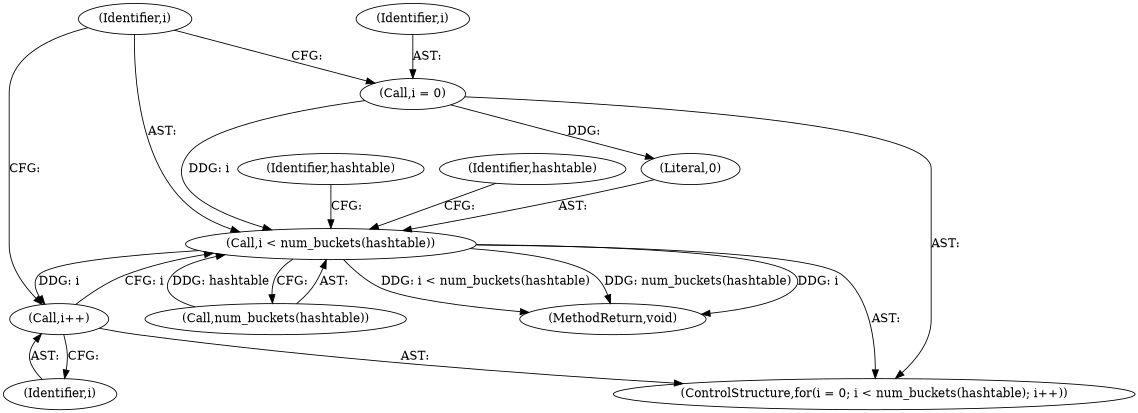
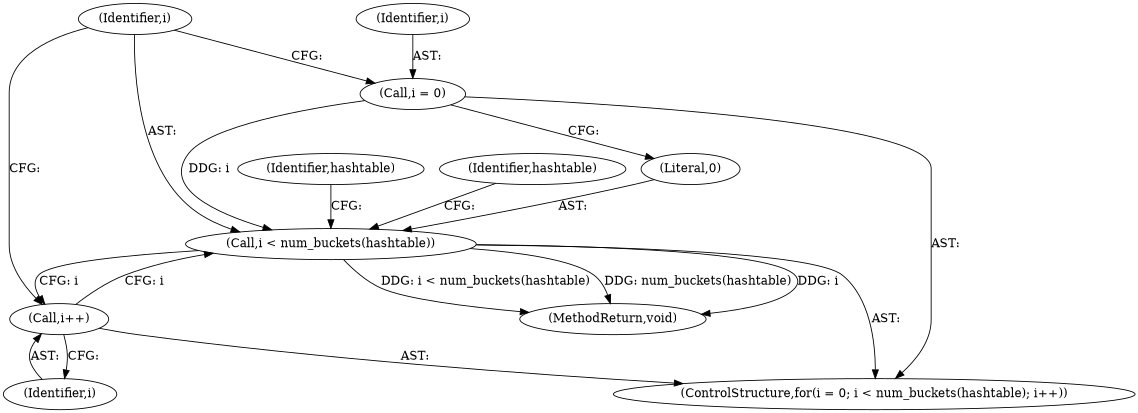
edge "(Call,i = 0)" -> "(Literal,0)": label "DDG: " -> "CFG: "
edge "(Call,i < num_buckets(hashtable))" -> "(Call,i++)": label "DDG: i" -> "CFG: i"
node "(Call,num_buckets(hashtable))": removed
